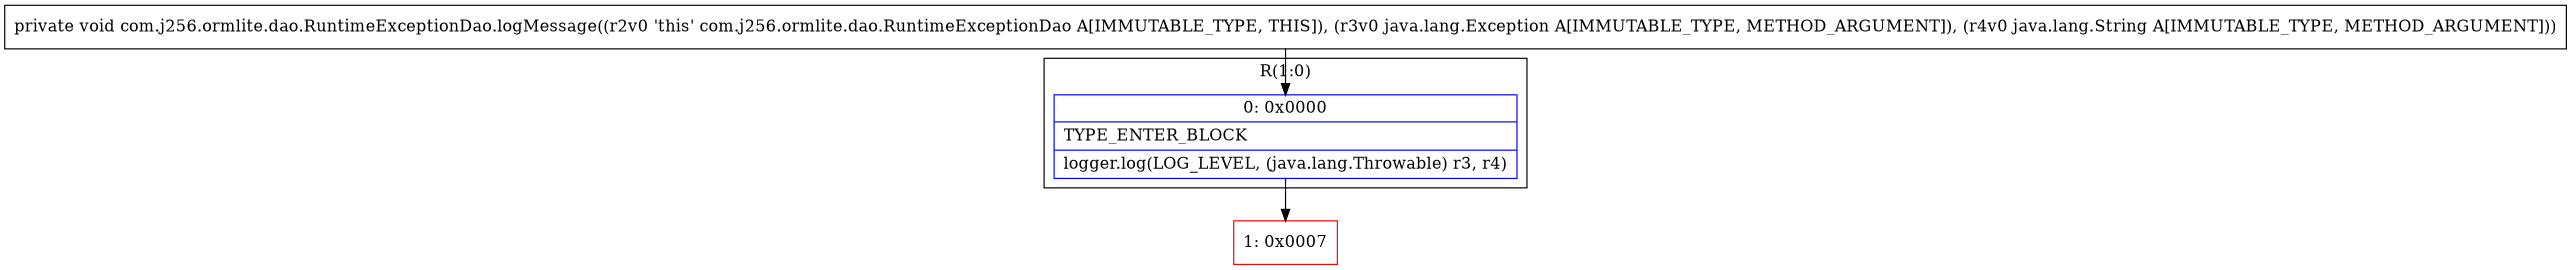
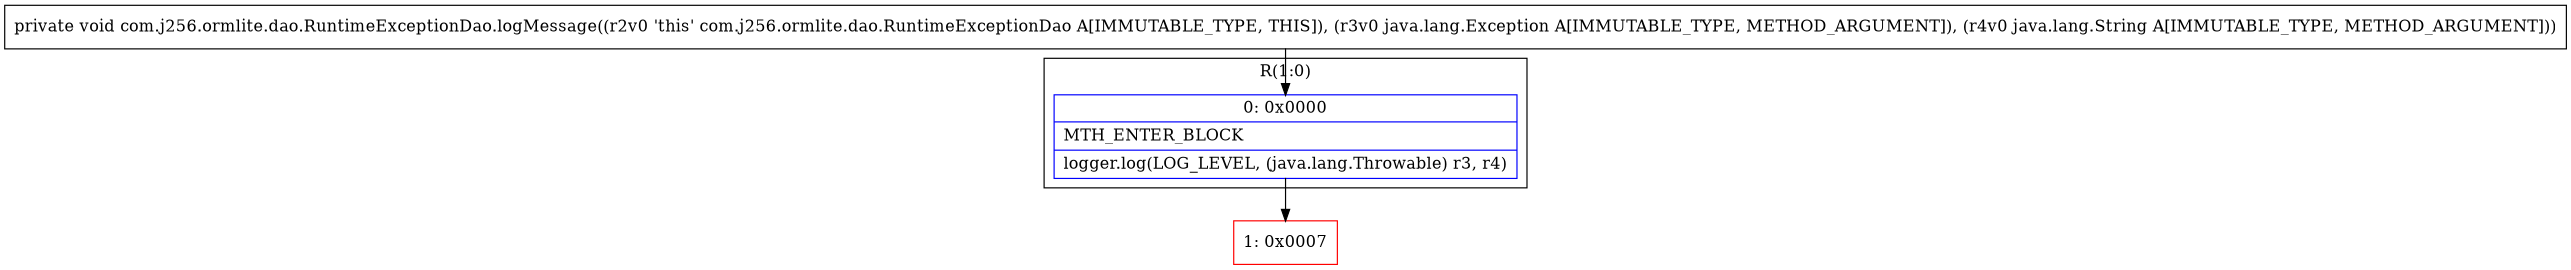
node "0: 0x0000": text "TYPE_ENTER_BLOCK" -> "MTH_ENTER_BLOCK"
